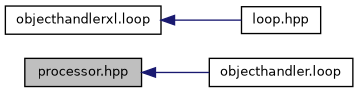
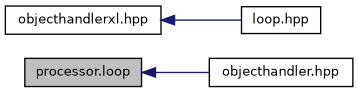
node "objecthandlerxl.loop": label "objecthandlerxl.loop" -> "objecthandlerxl.hpp"
node "processor.hpp": label "processor.hpp" -> "processor.loop"
node "objecthandler.loop": label "objecthandler.loop" -> "objecthandler.hpp"
